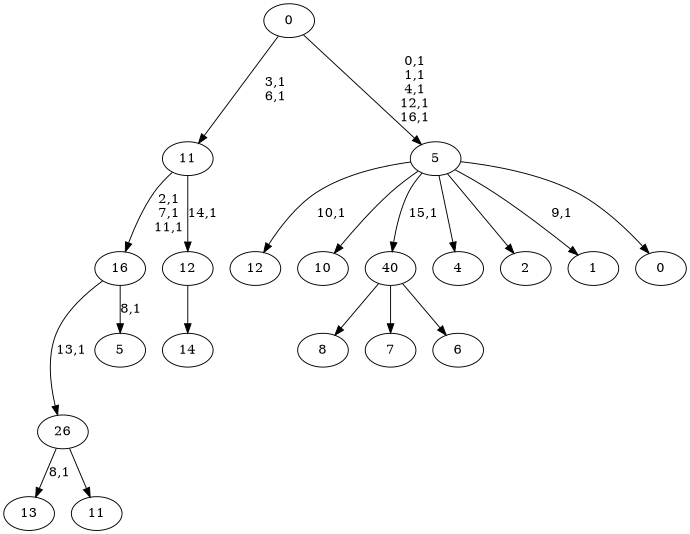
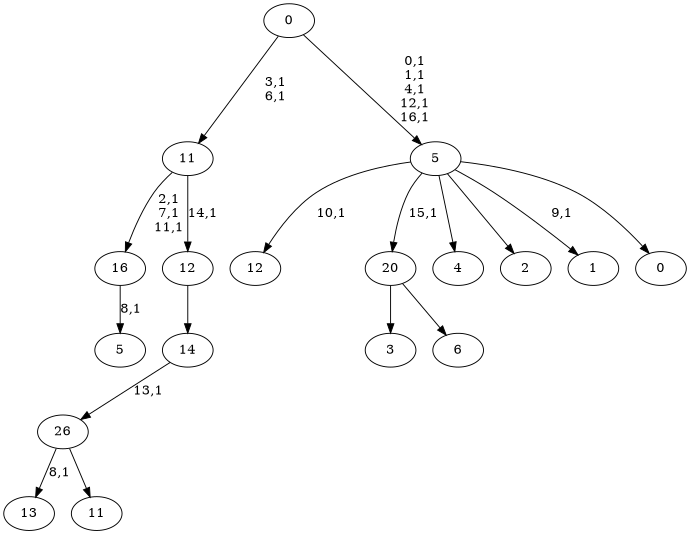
node "10": removed
node "40": label "40" -> "20"
edge "16" -> "26": now "14" -> "26"
node "8": removed
node "7": label "7" -> "3"
